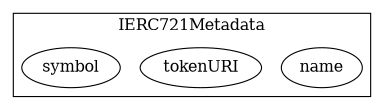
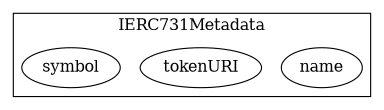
cluster "IERC721Metadata": label "IERC721Metadata" -> "IERC731Metadata"
